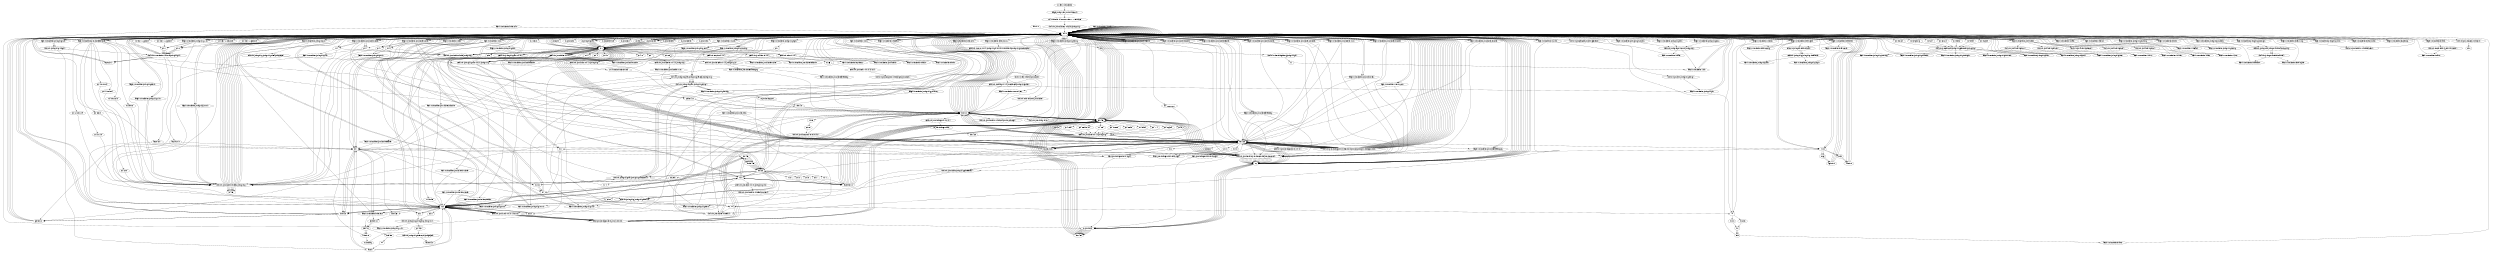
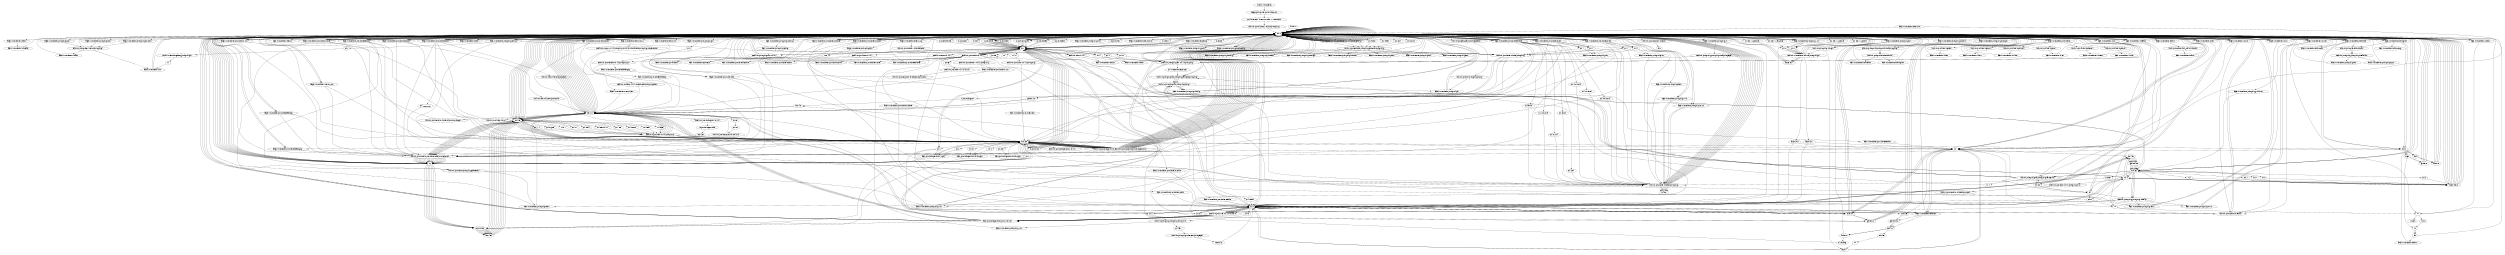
node "virtualinvoke <java.util.Date: int getMonth()>": added
node "fieldput <SunMoonClock094: int seconds>": added
node "fieldput <SunMoonClock094: java.awt.Choice timeChoice>": added
edge "push 3600.0" -> "div.d": now "cmpg.d" -> "div.d"
